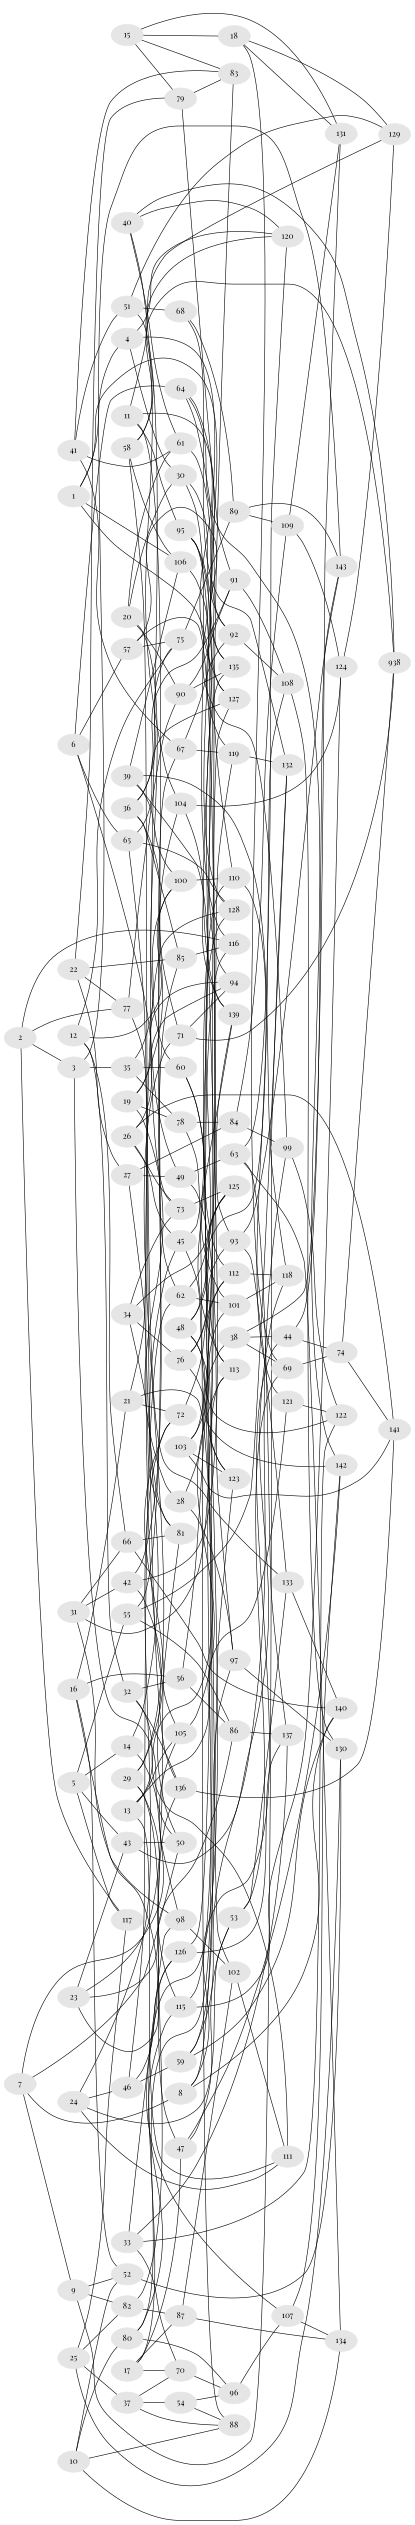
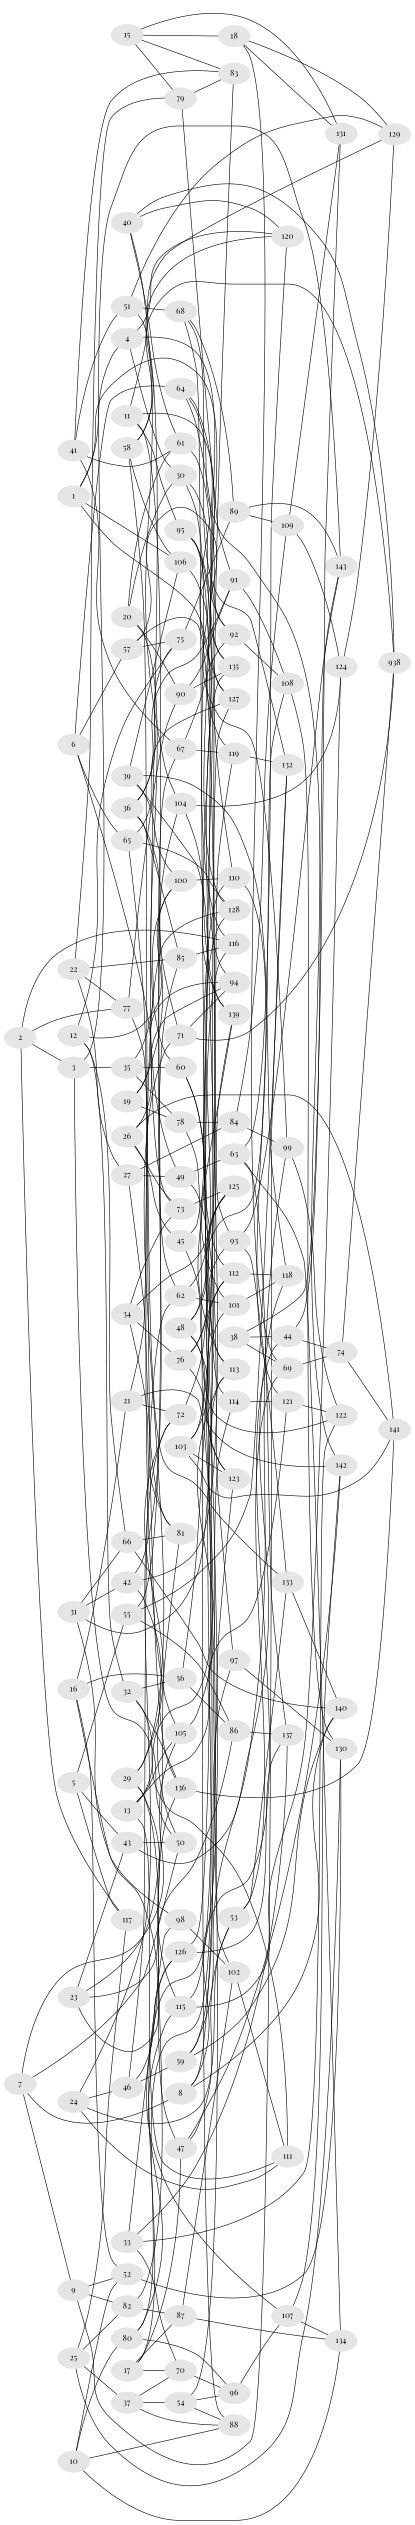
node "114": added
node "28": removed
node "14": removed
